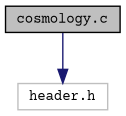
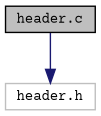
node "cosmology.c": label "cosmology.c" -> "header.c"
